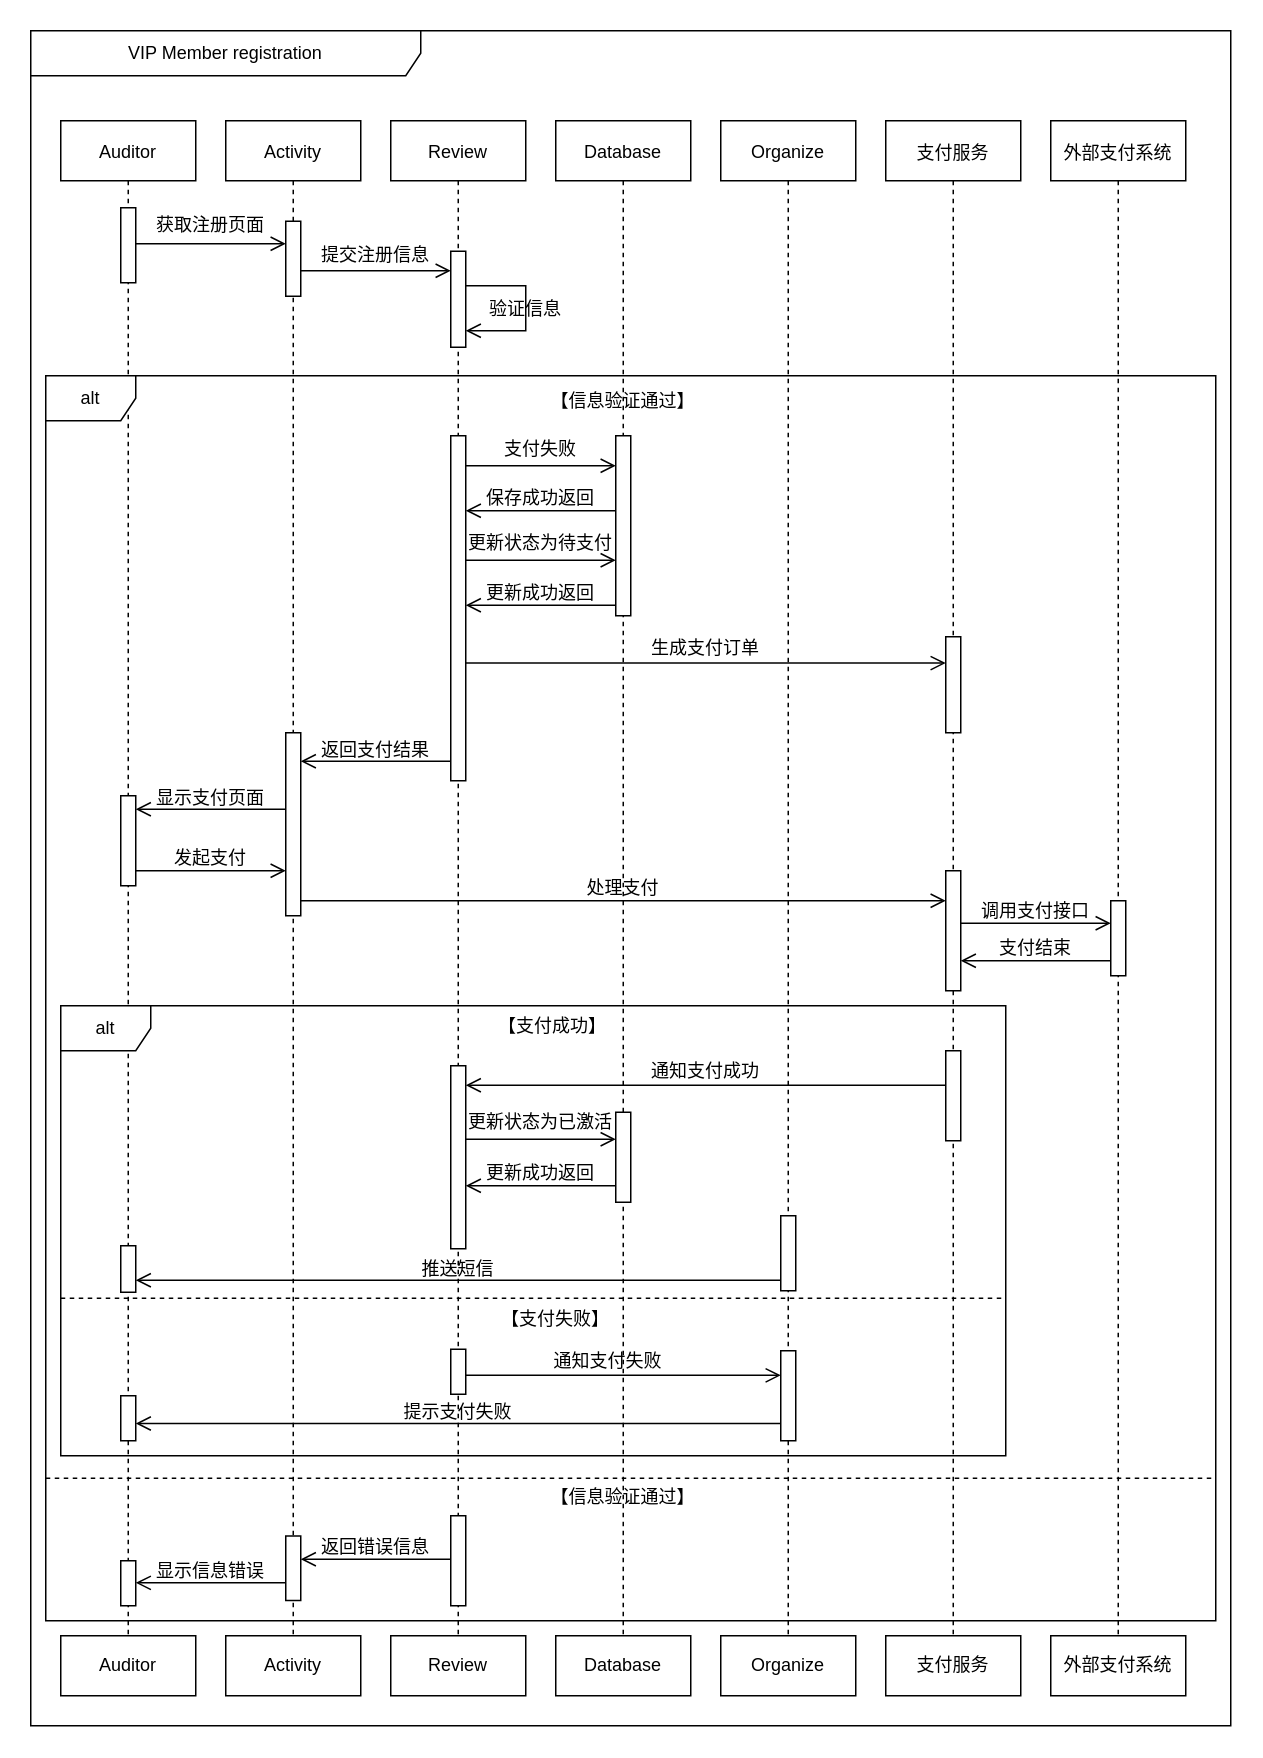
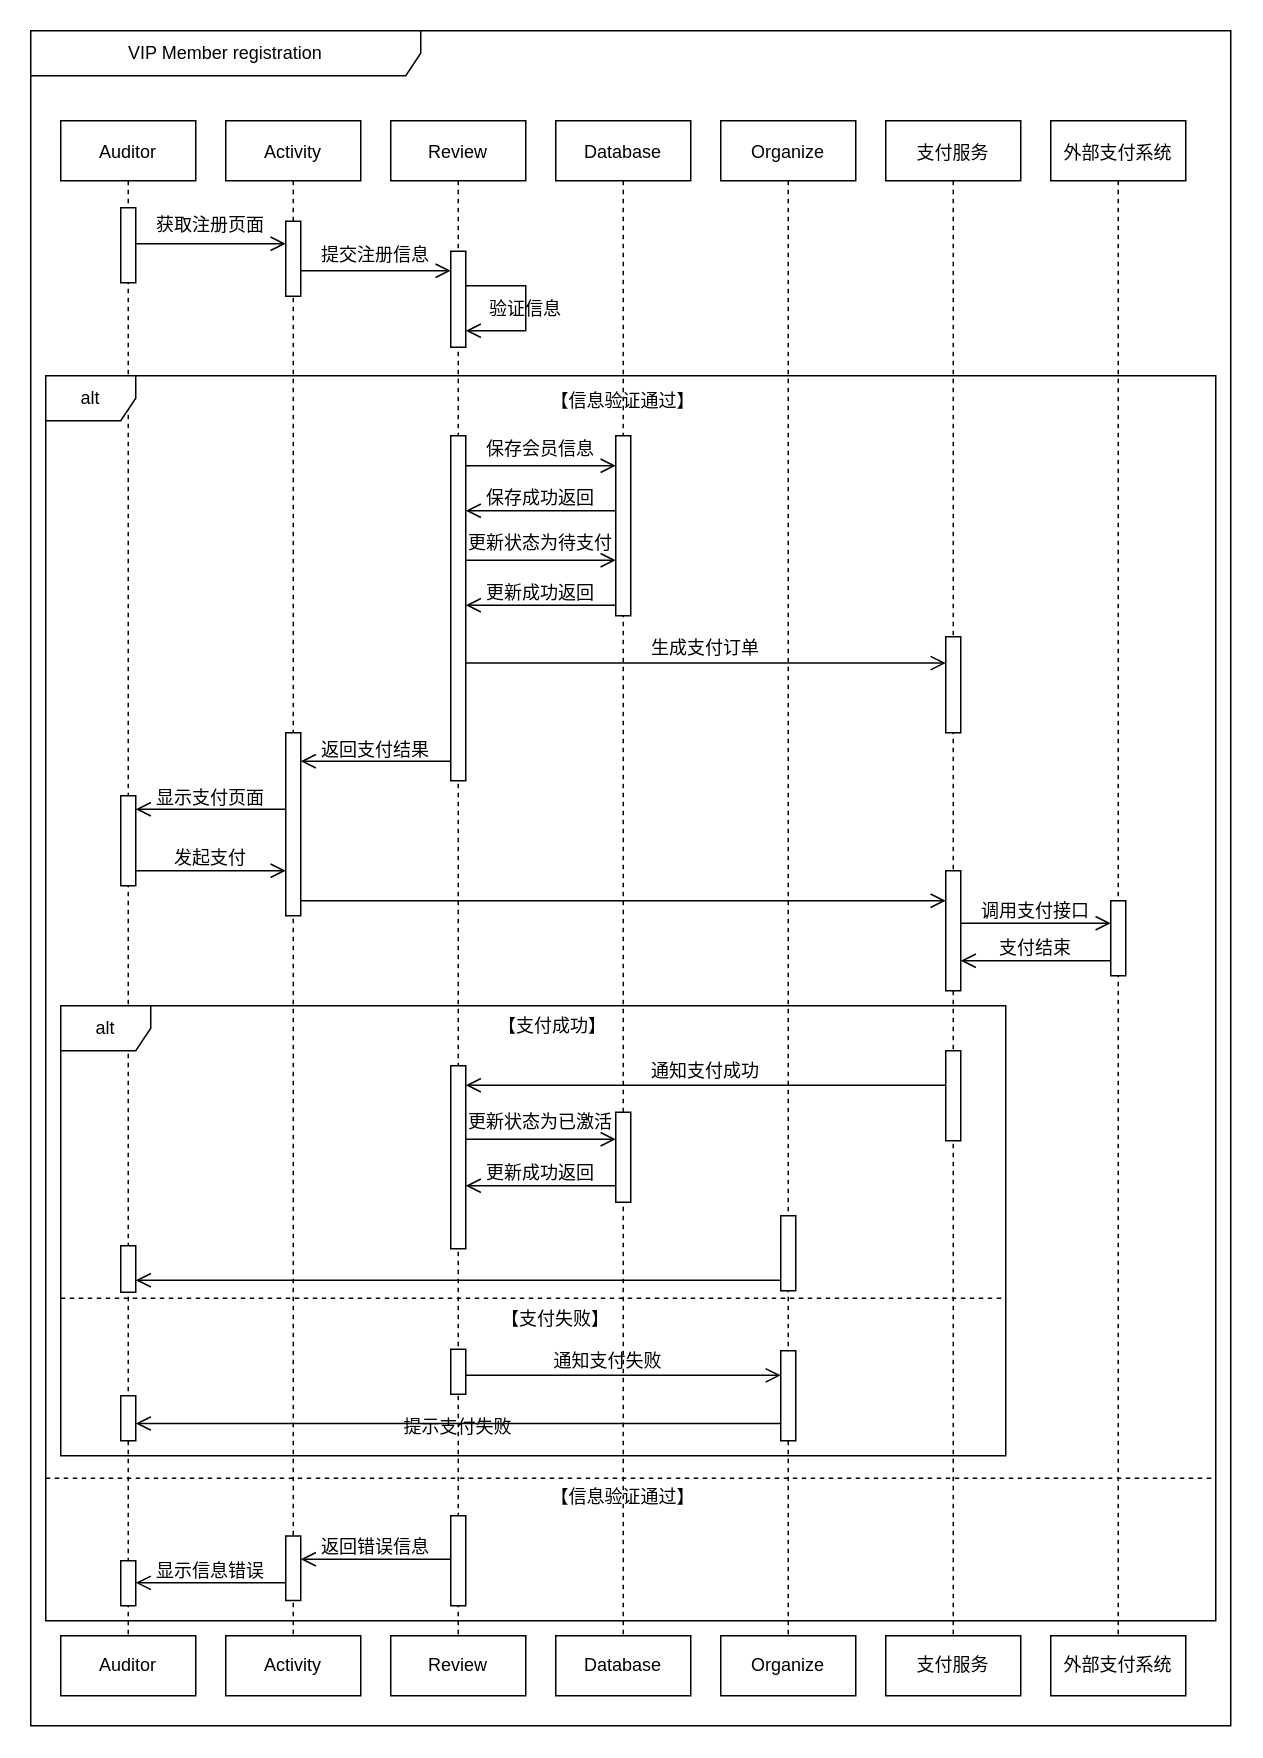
node "支付失败": label "支付失败" -> "保存会员信息"
node "处理支付": removed
node "推送短信": removed
node "提示支付失败": moved (458, 1409) -> (458, 1424)
